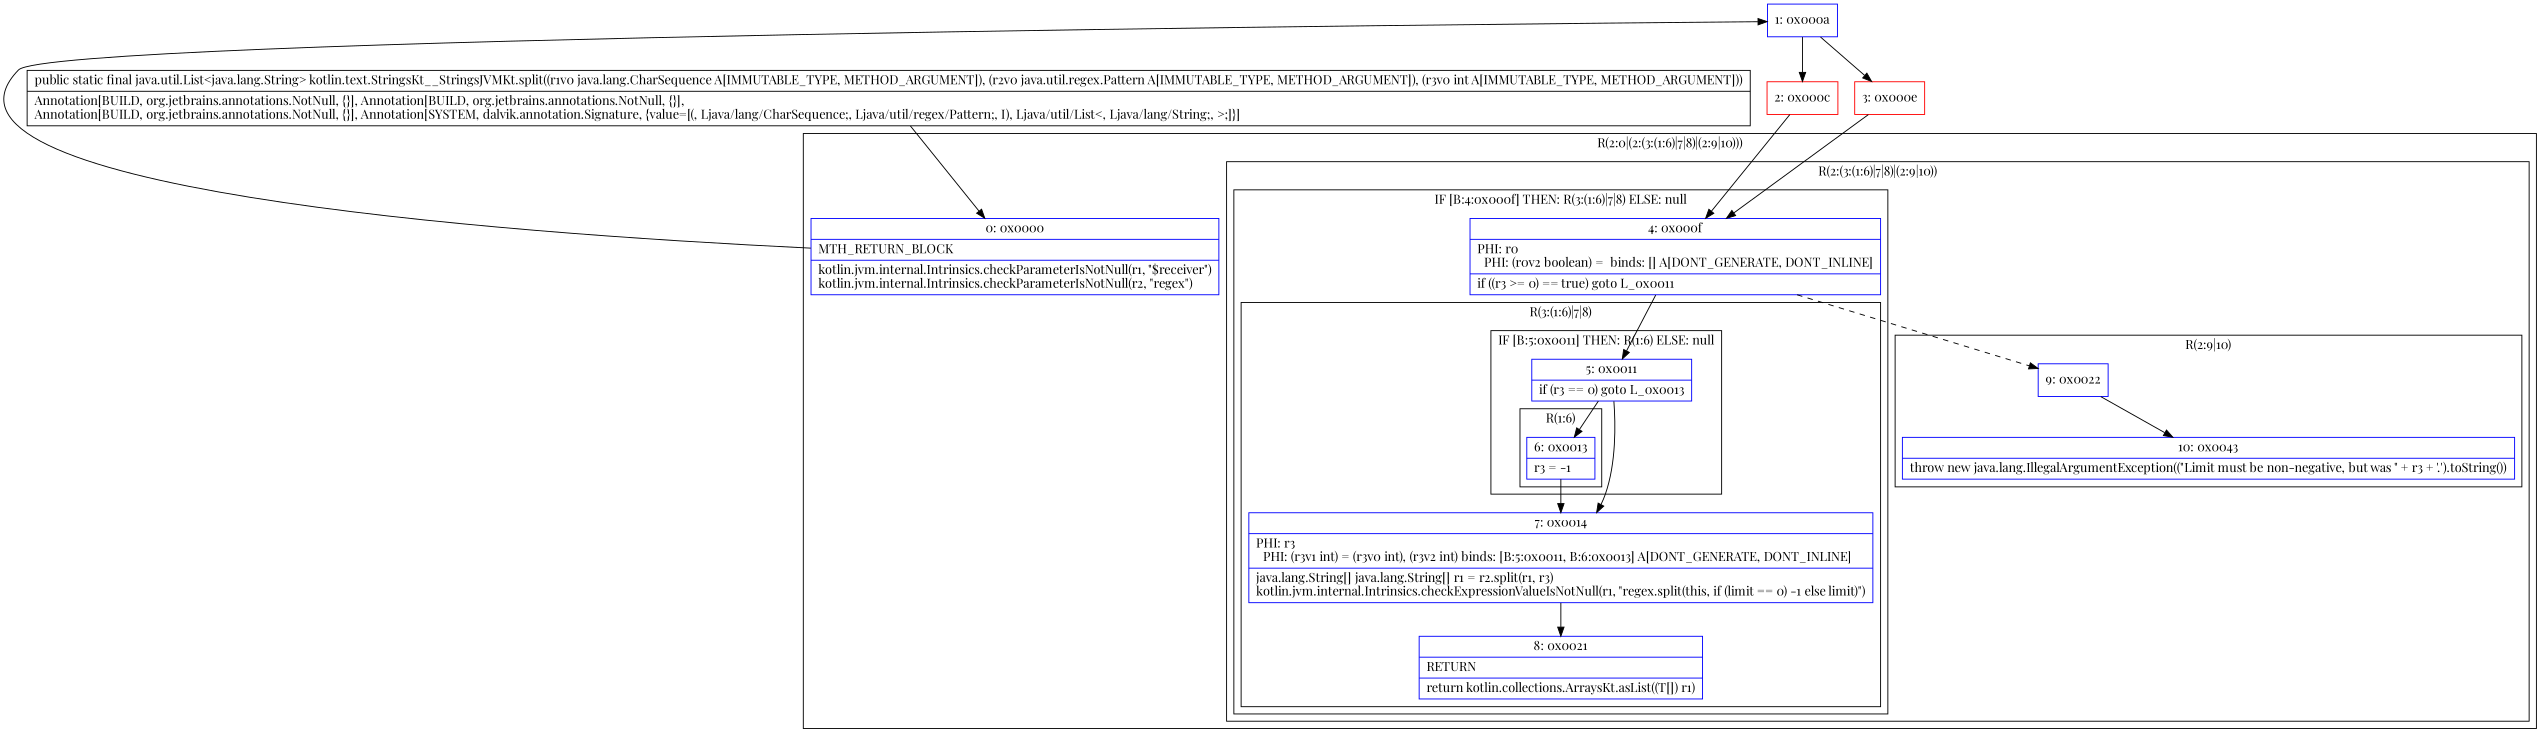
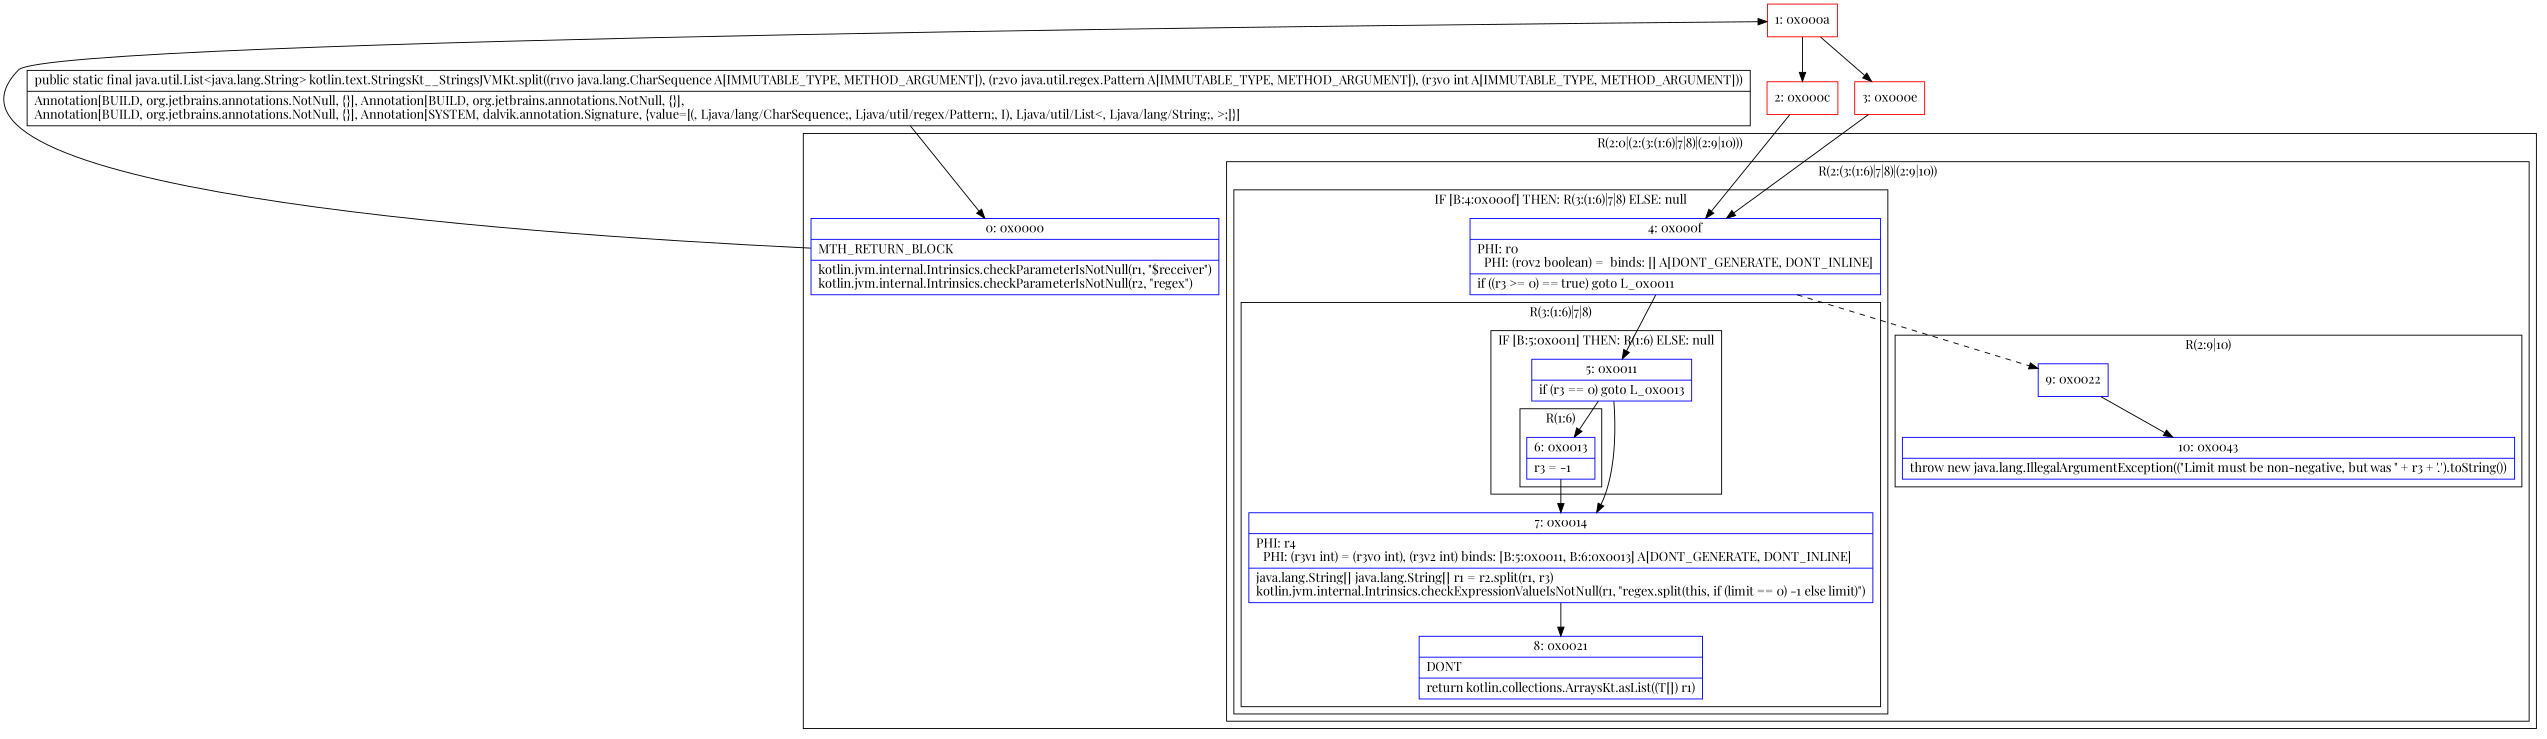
node "1: 0x000a": color blue -> red
node "7: 0x0014": text "PHI: r3" -> "PHI: r4"
node "8: 0x0021": text "RETURN" -> "DONT"
